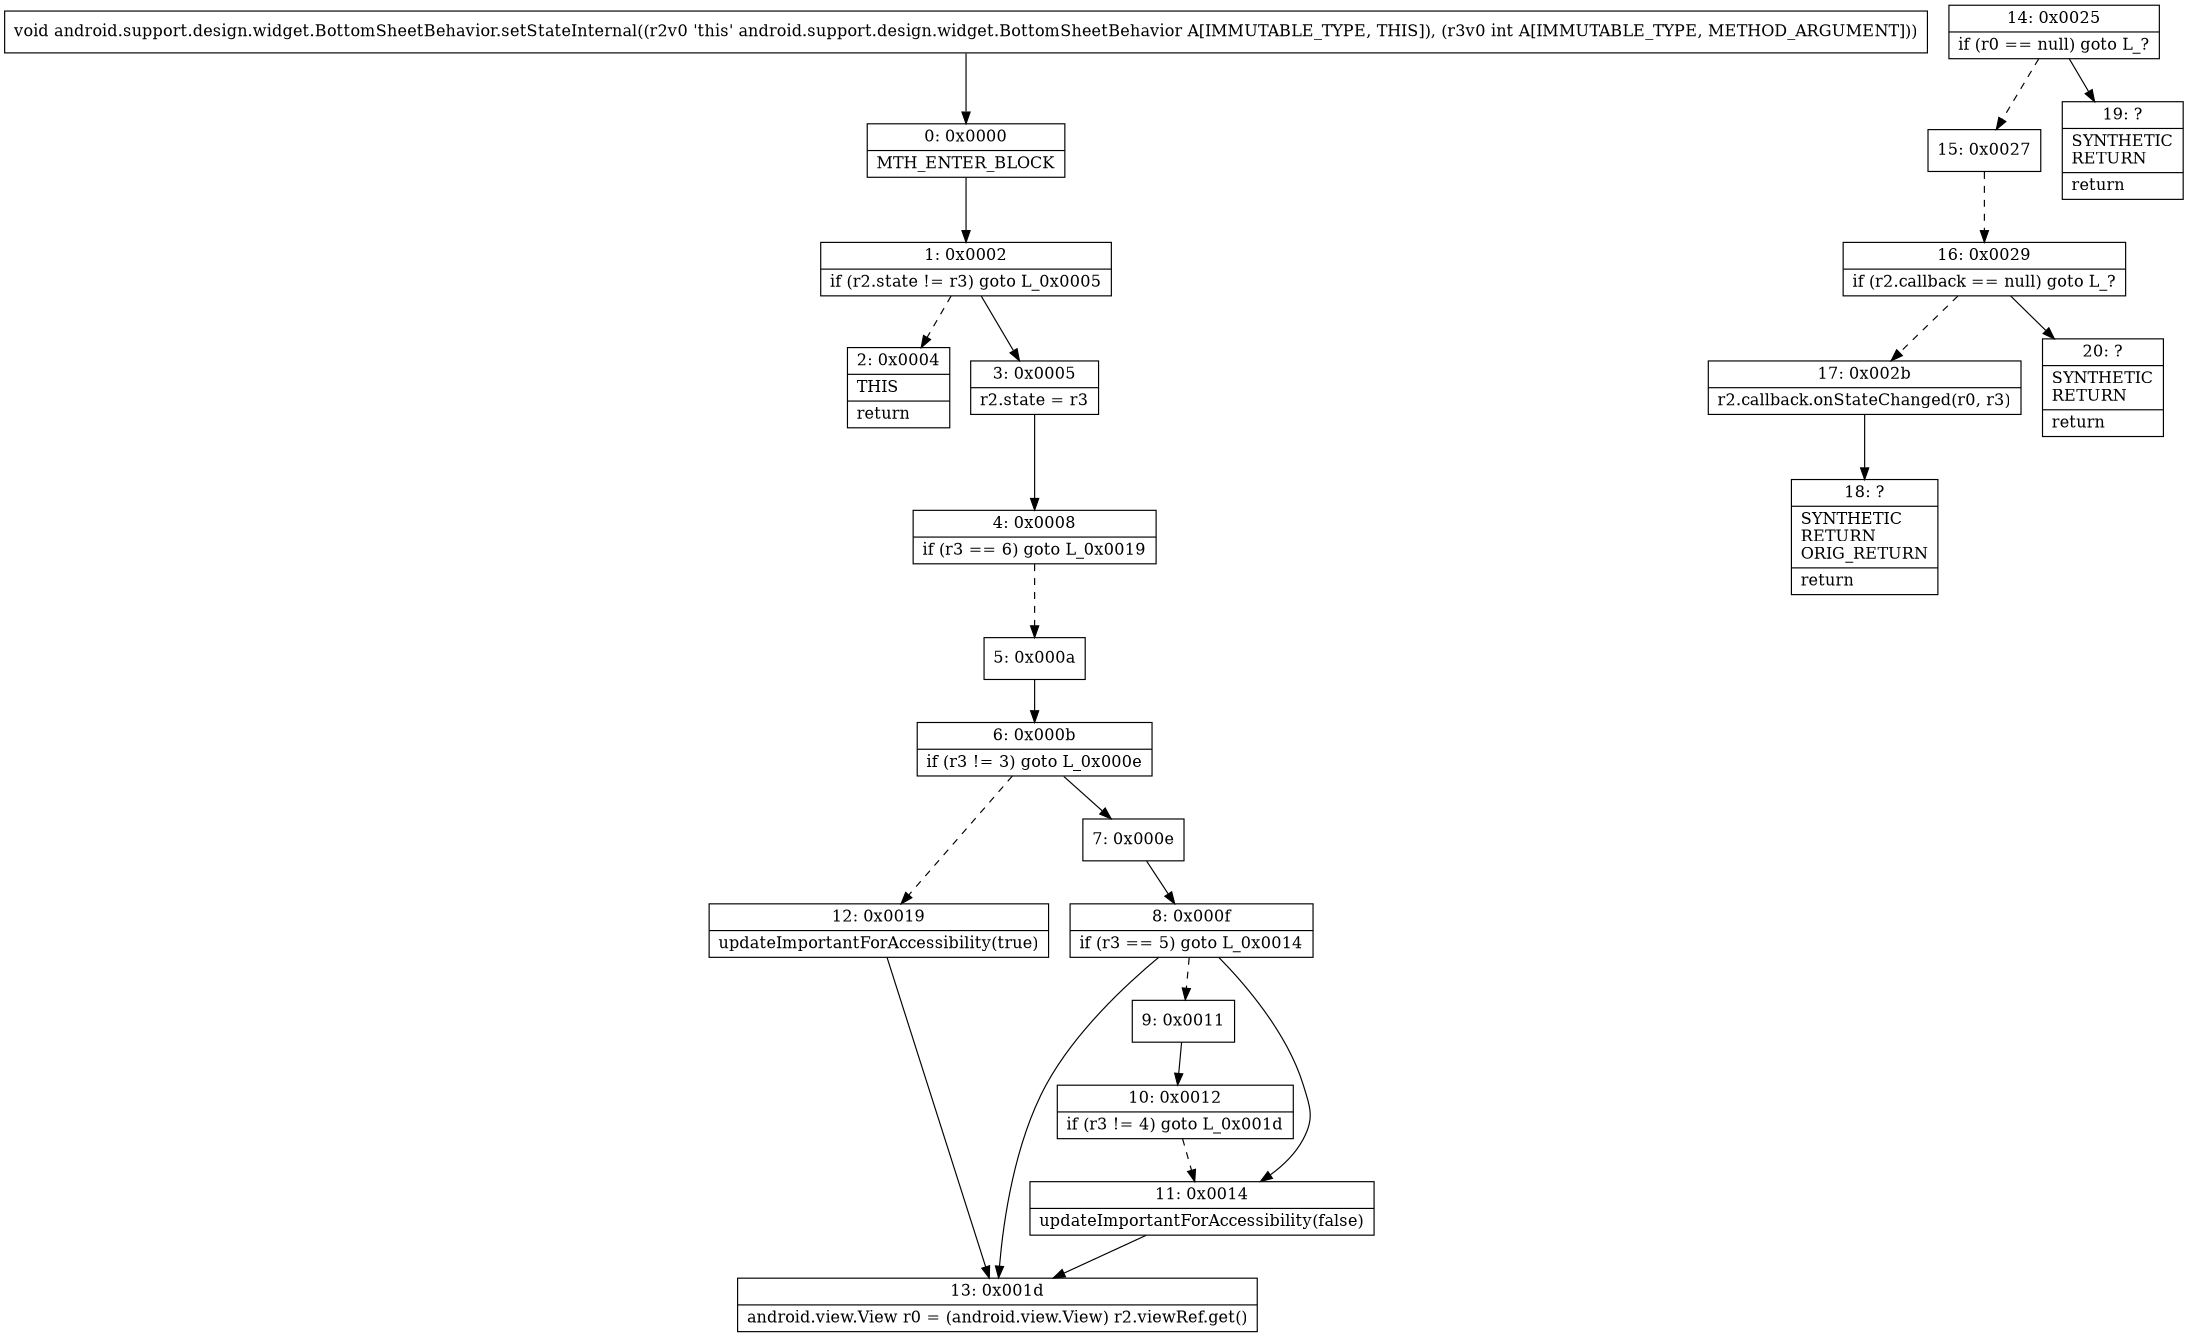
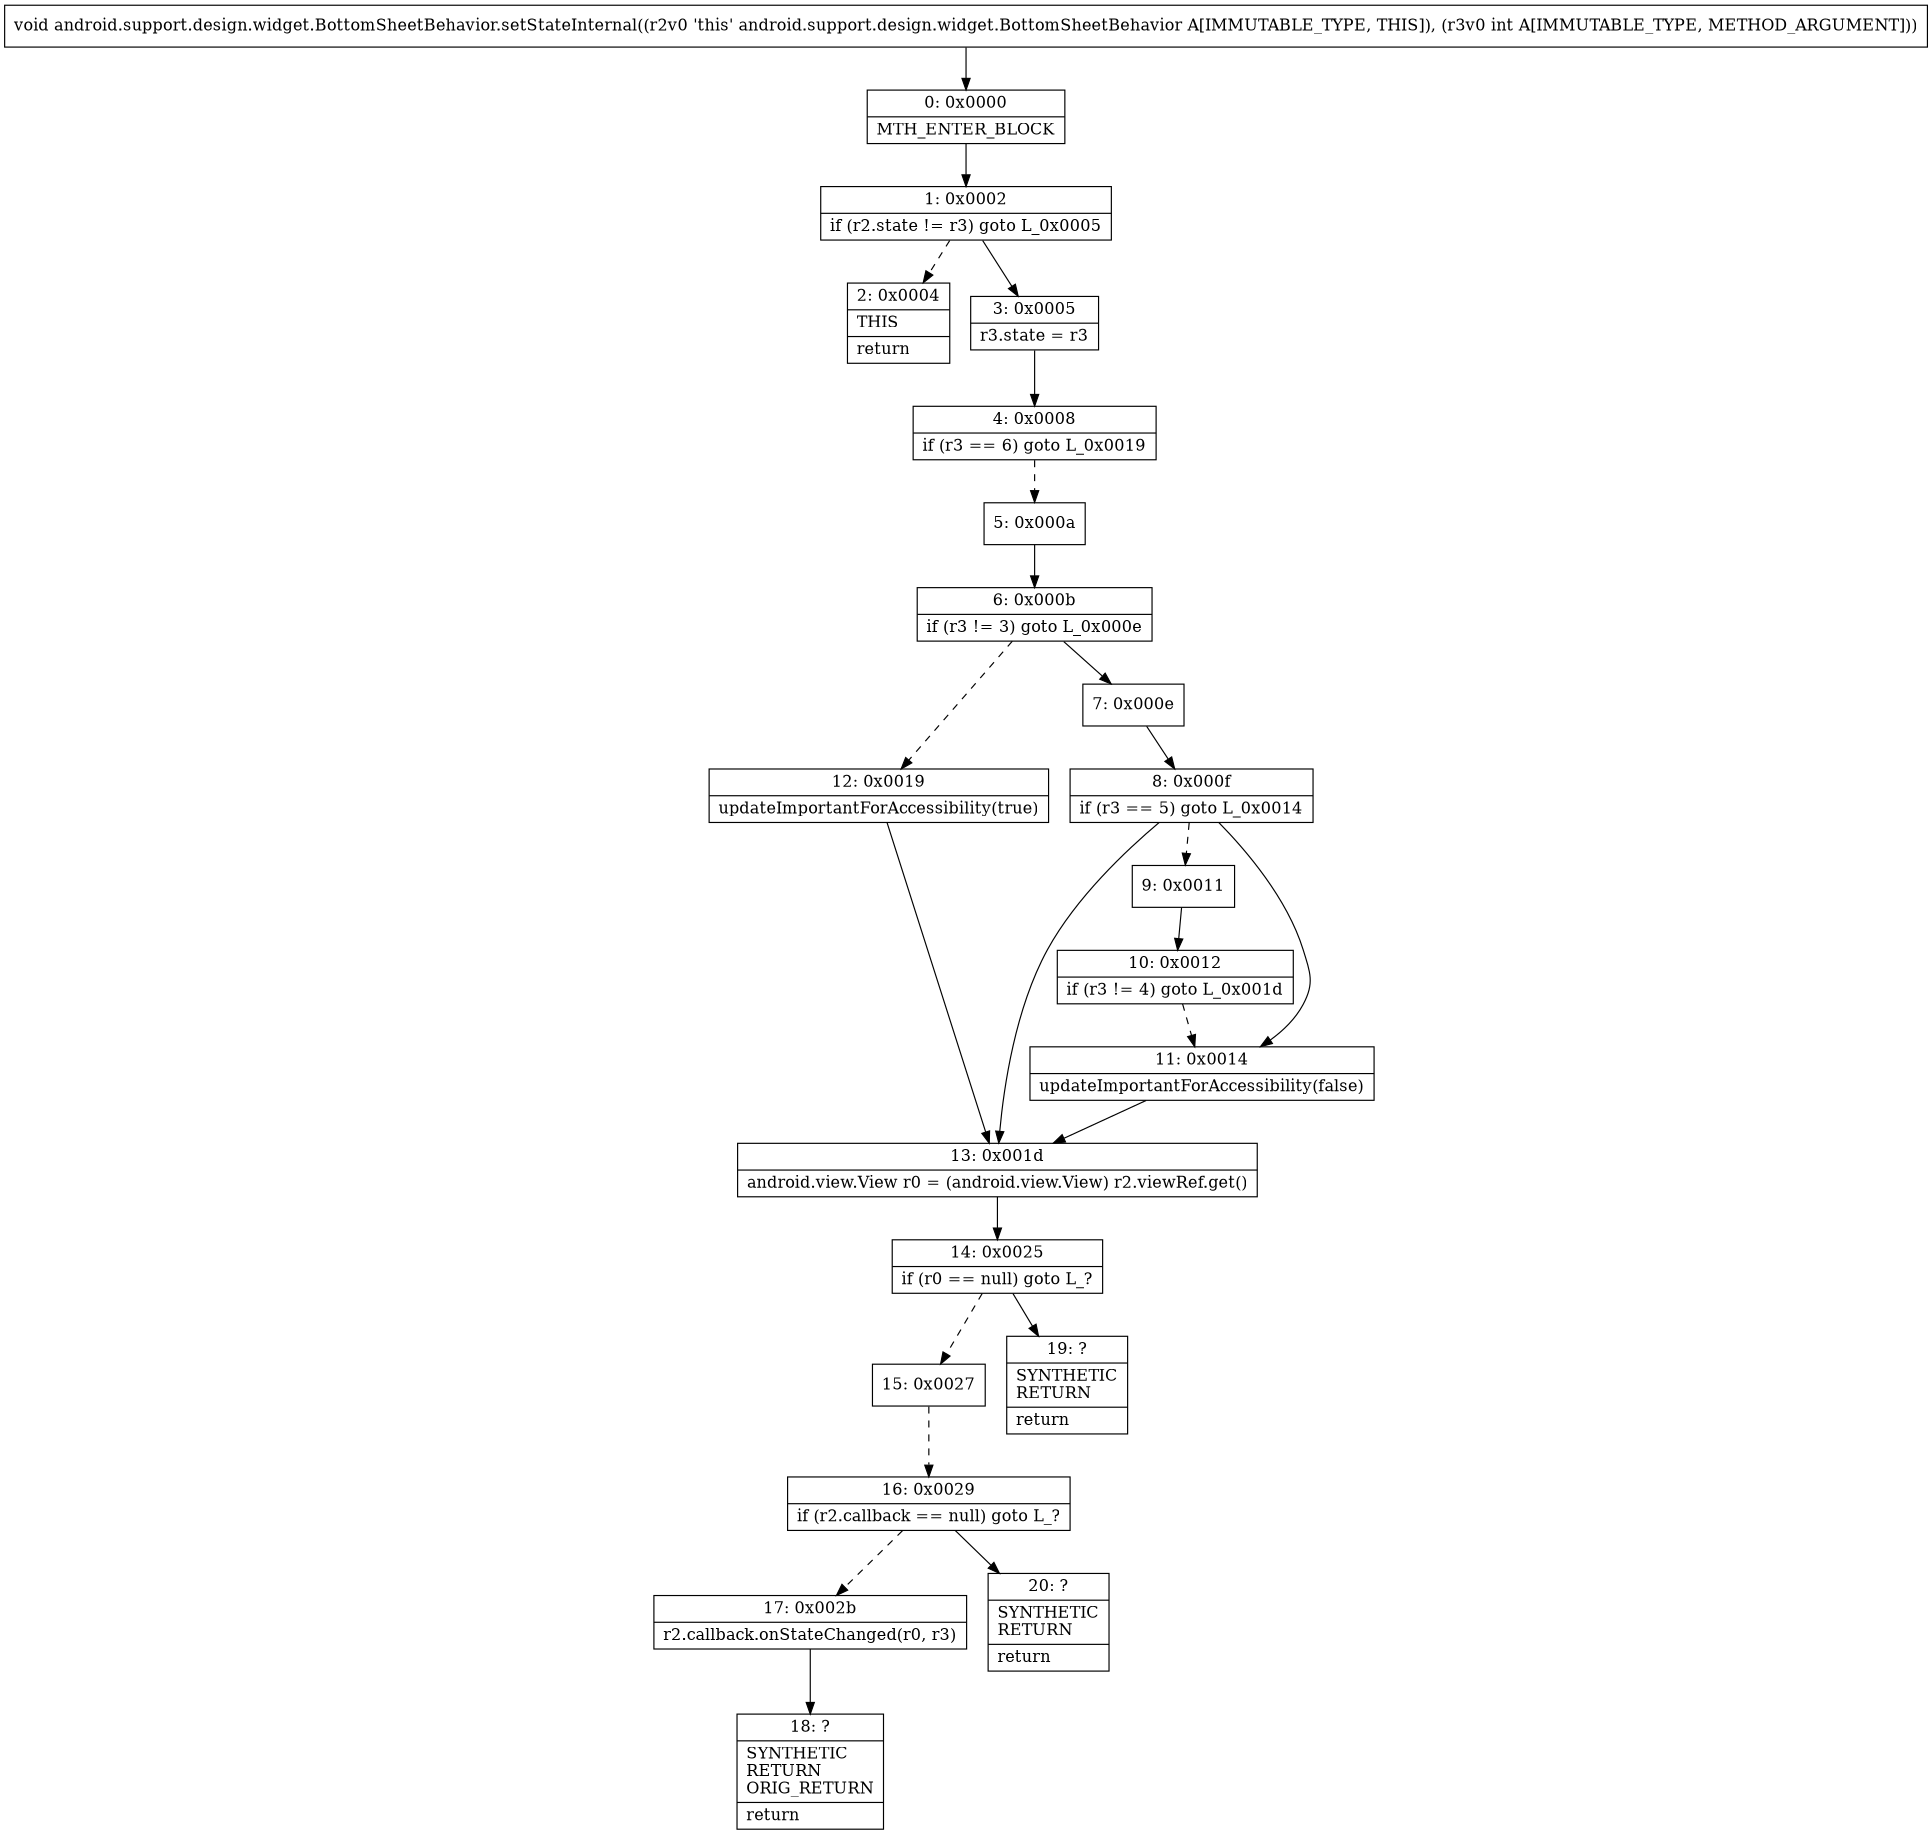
node "3: 0x0005": text "r2.state = r3" -> "r3.state = r3"
edge "13: 0x001d" -> "14: 0x0025": added
